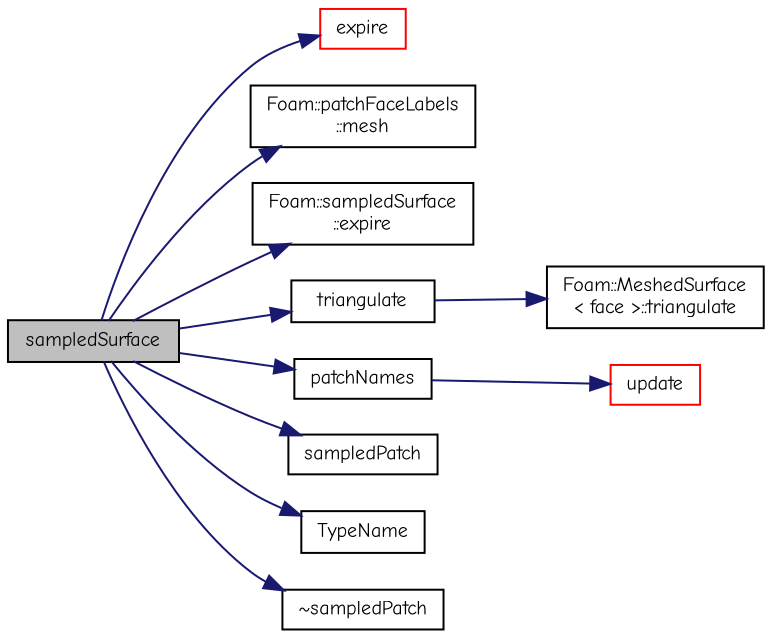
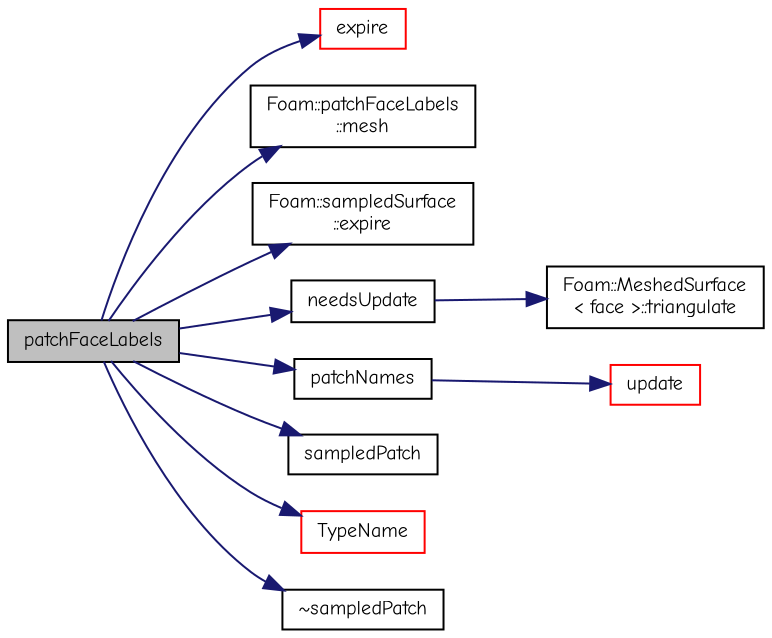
node "triangulate": label "triangulate" -> "needsUpdate"
node "sampledSurface": label "sampledSurface" -> "patchFaceLabels"
node "TypeName": color black -> red
